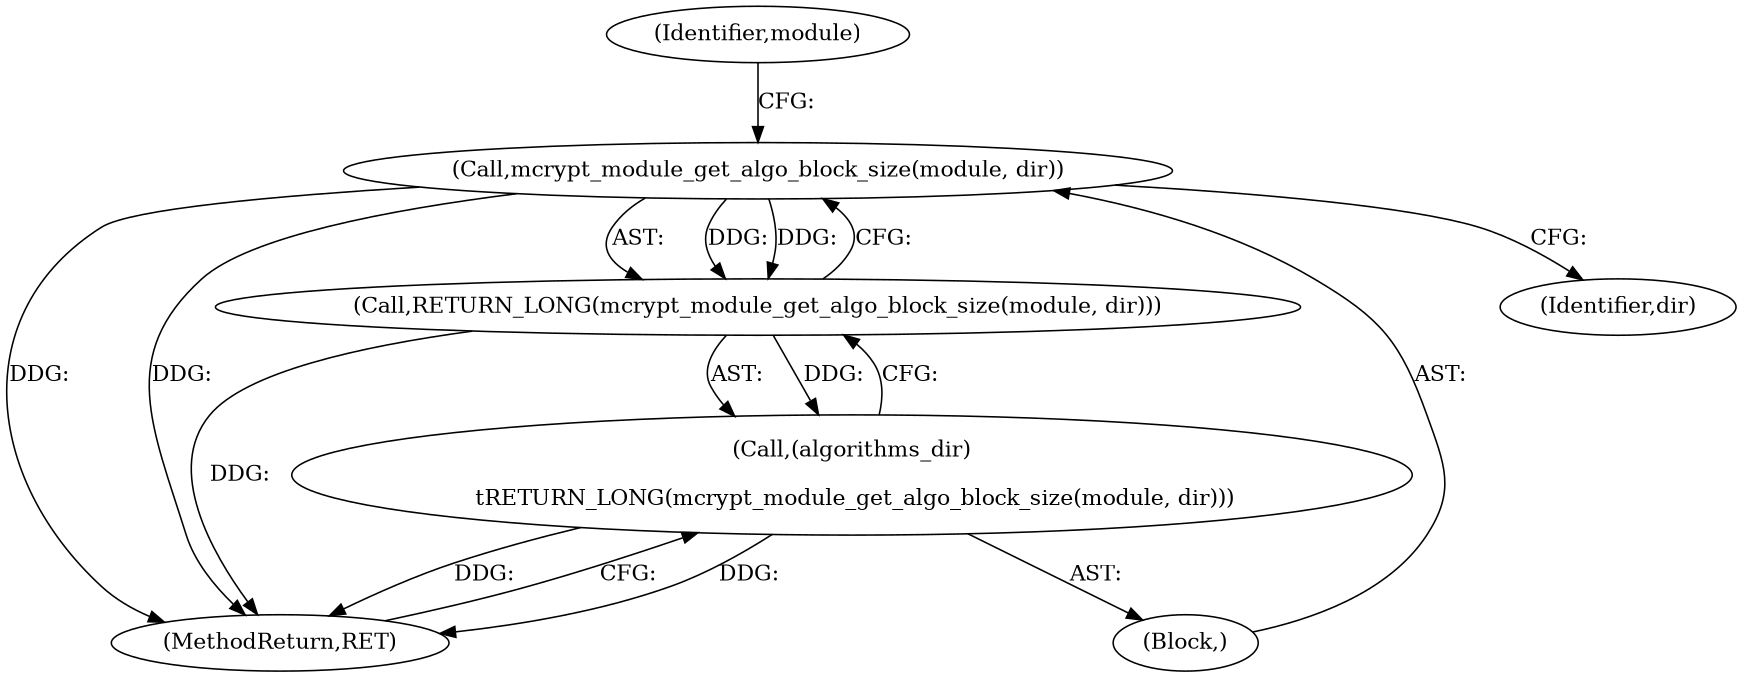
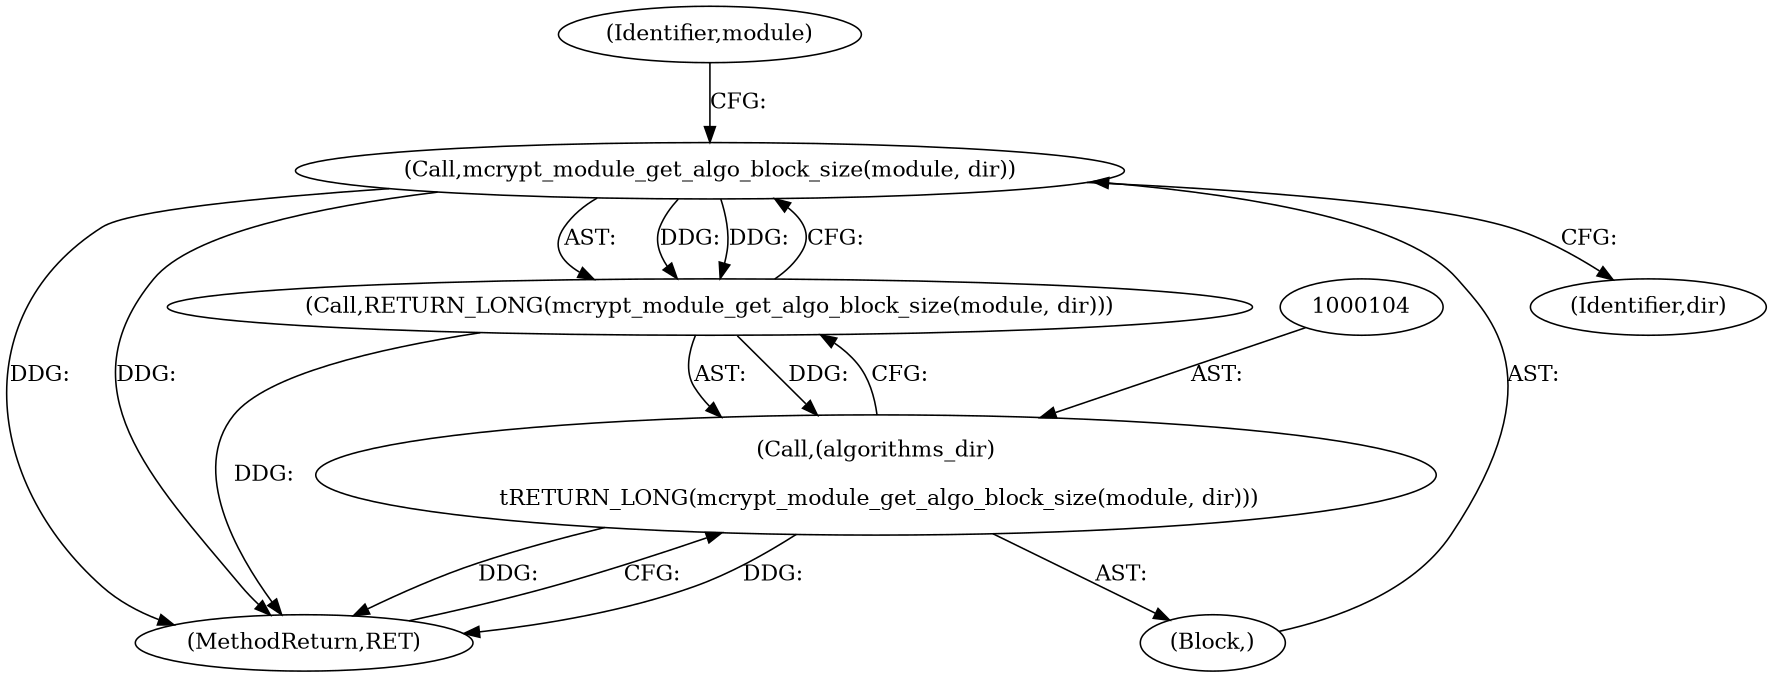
node "1000104": added
